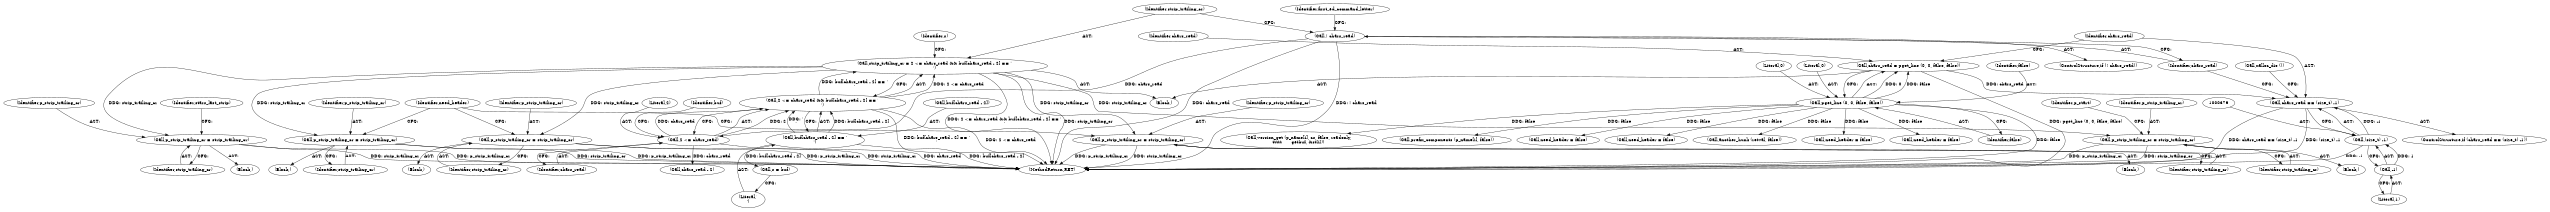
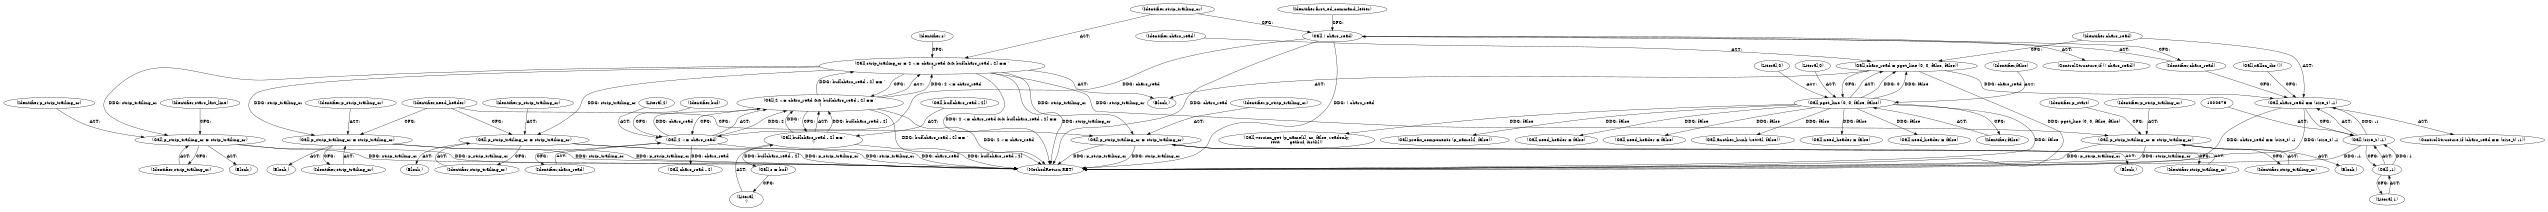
node "(Identifier,stars_last_strip)": label "(Identifier,stars_last_strip)" -> "(Identifier,stars_last_line)"
